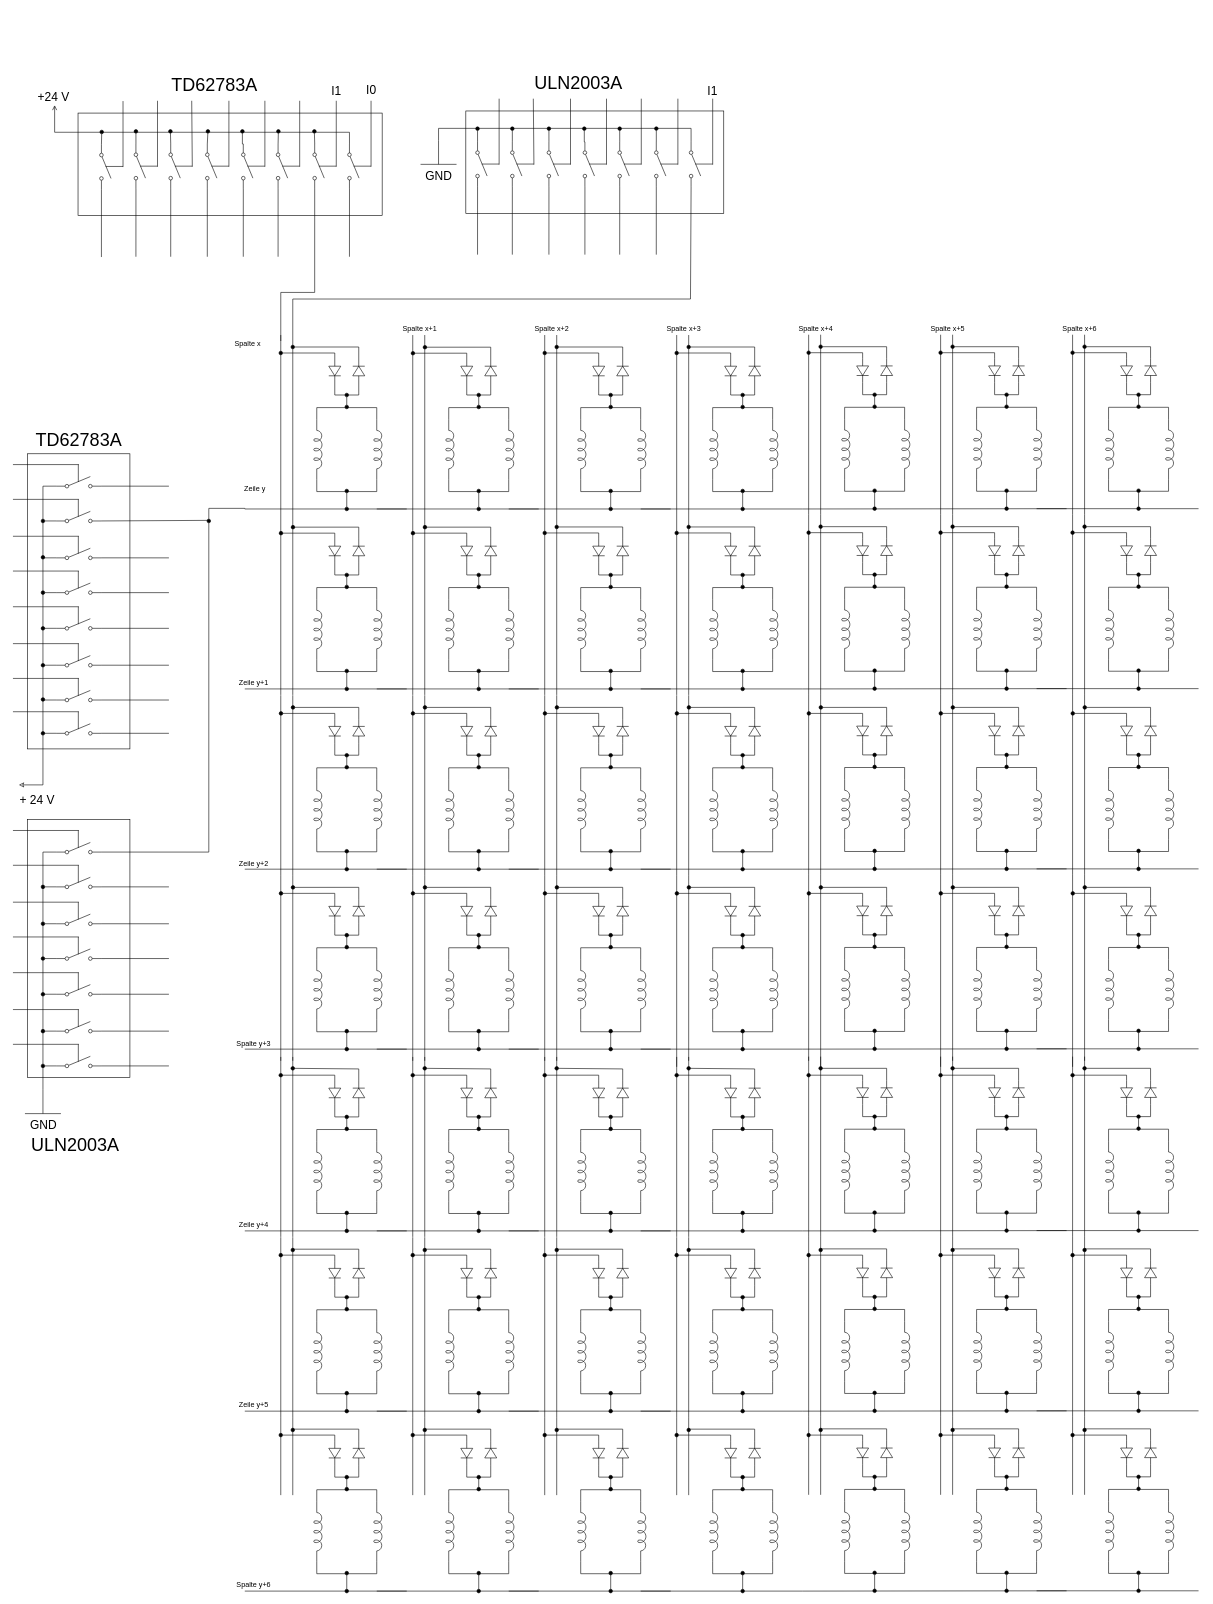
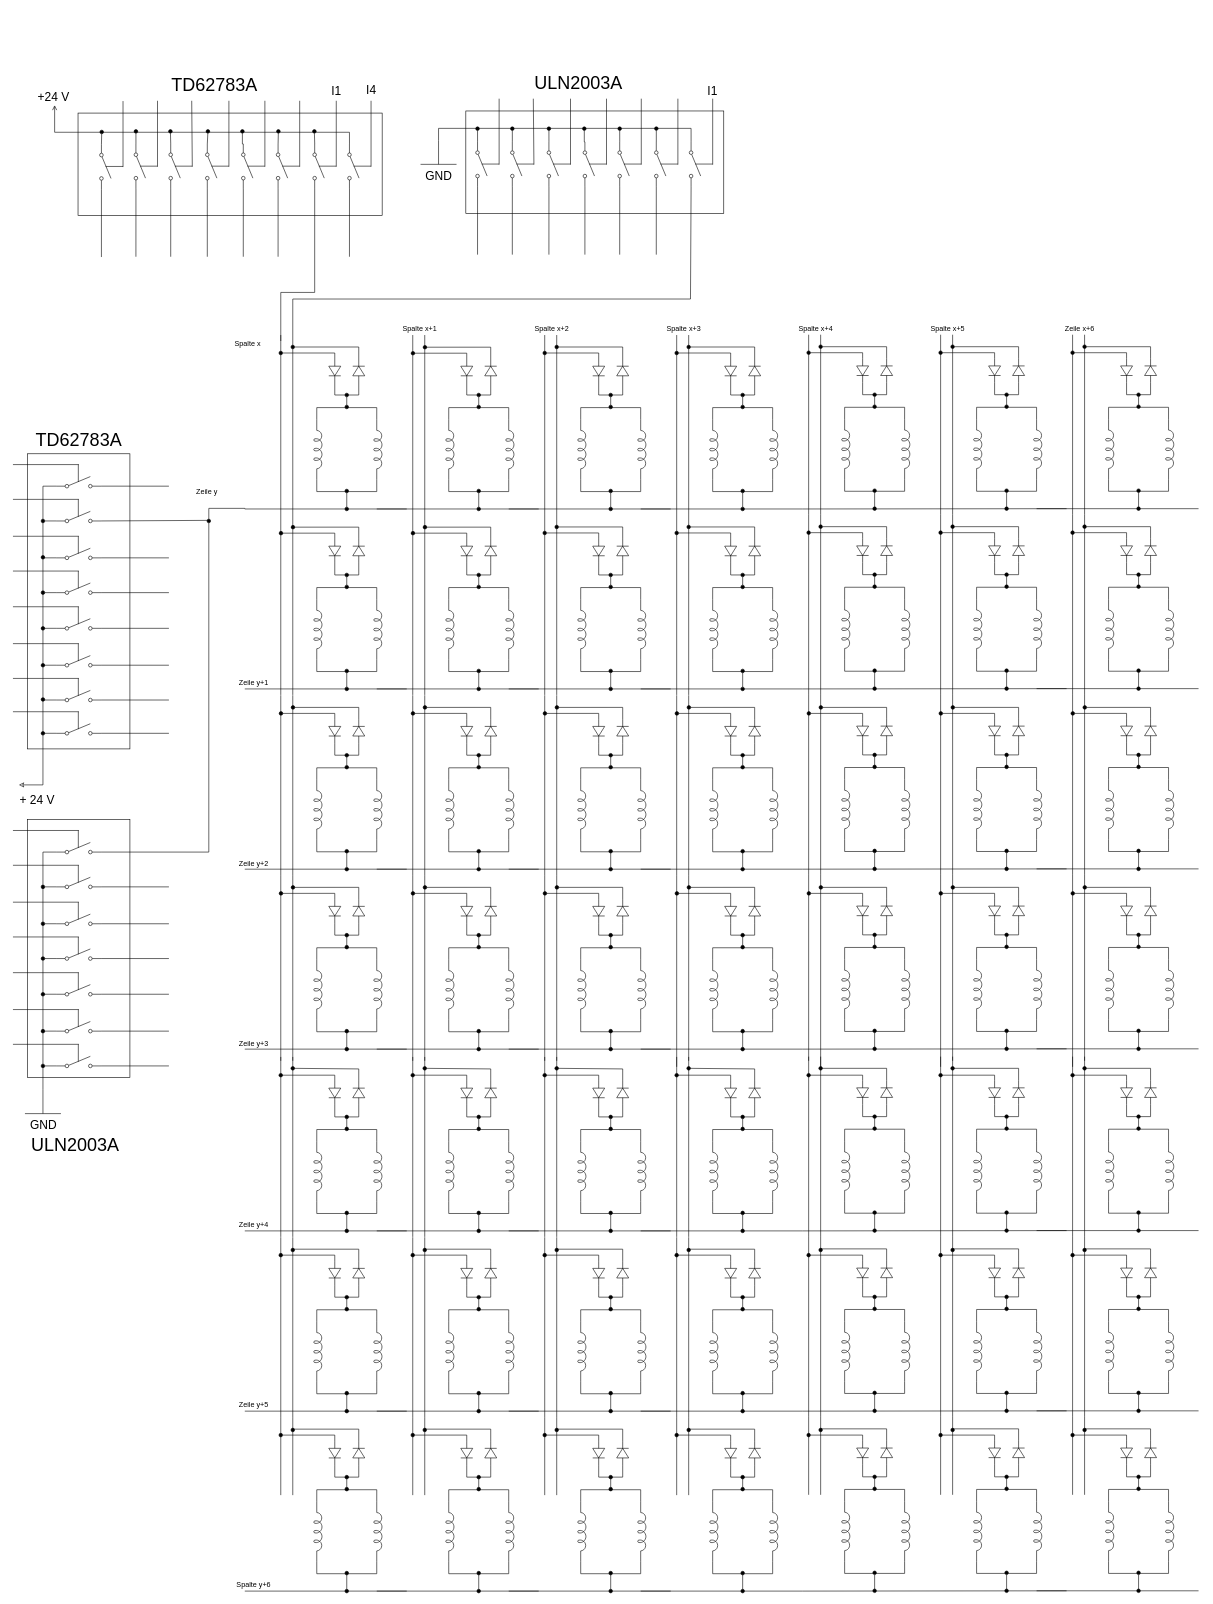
node "I0": label "I0" -> "I4"
node "Spalte x+6": label "Spalte x+6" -> "Zeile x+6"
node "Zeile y": moved (255, 489) -> (207, 492)
node "Spalte y+3": label "Spalte y+3" -> "Zeile y+3"
